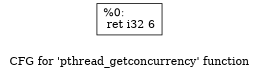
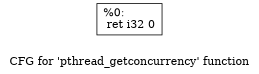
node "%0:": text "ret i32 6" -> "ret i32 0"
